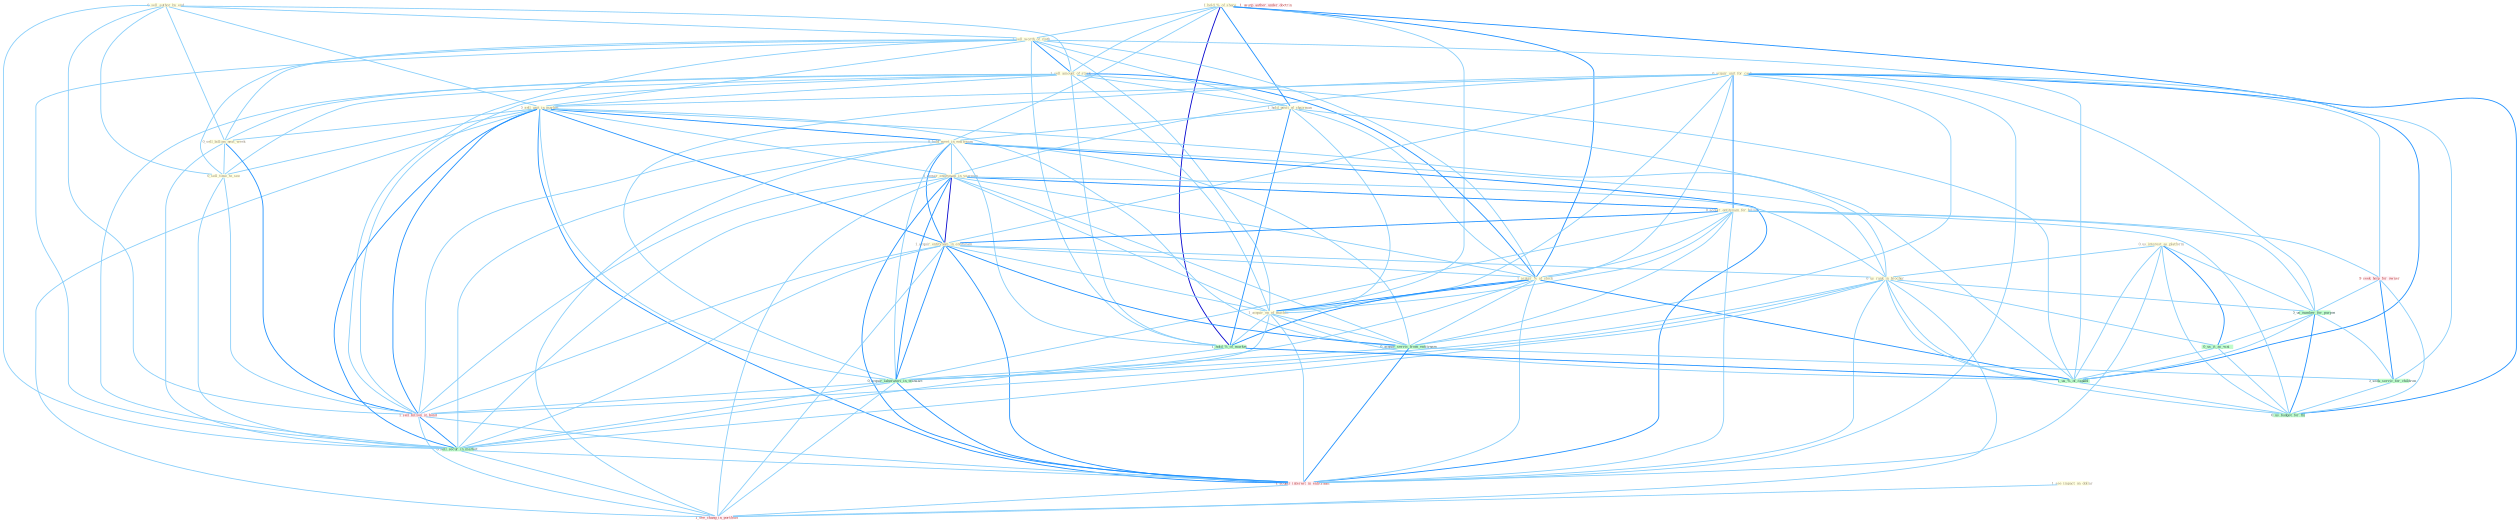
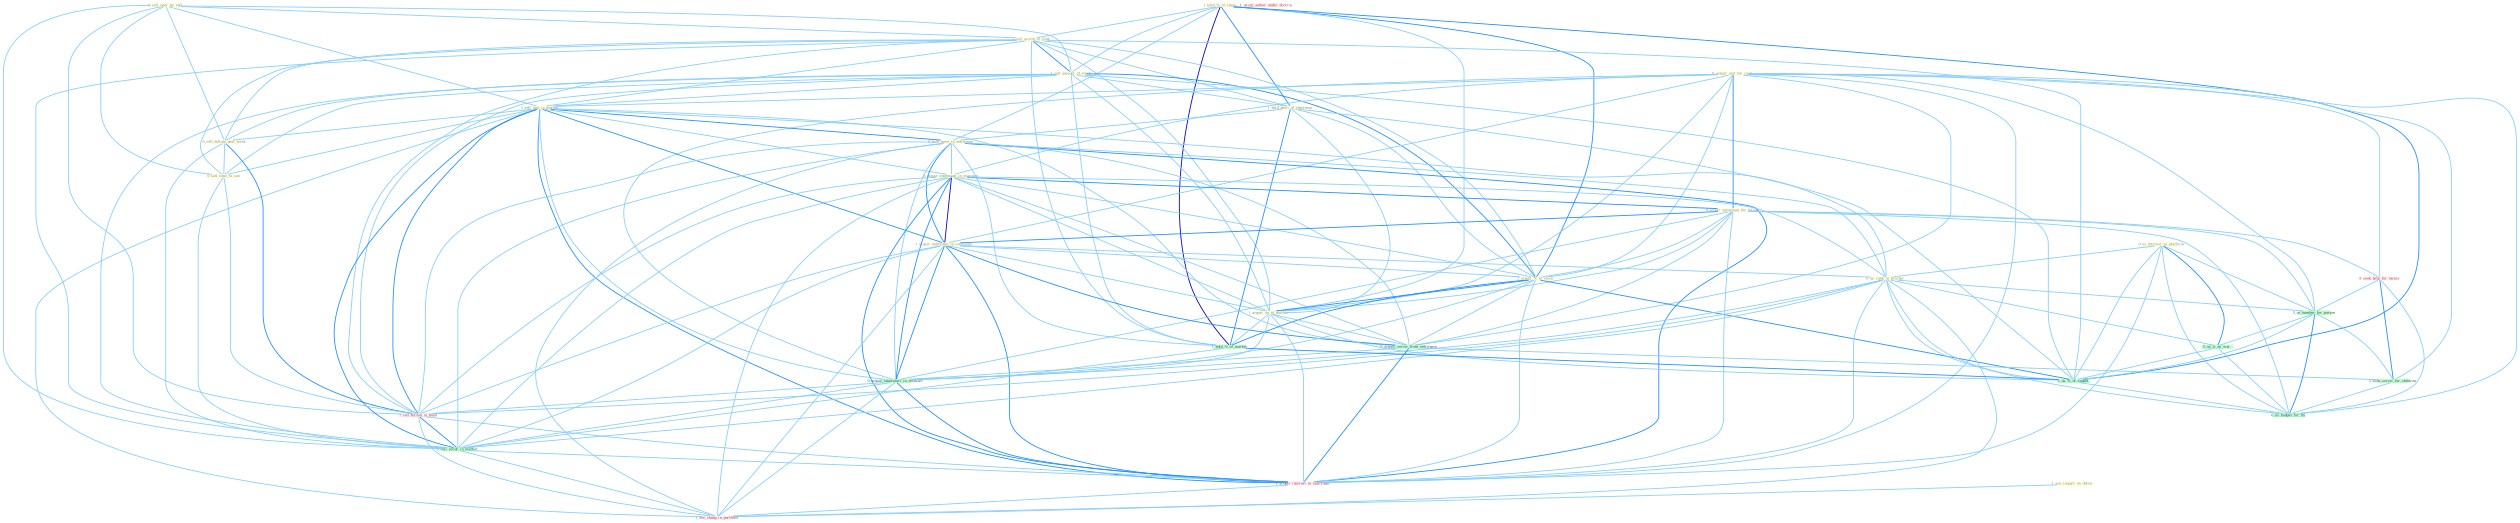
node "0_sell_author_by_end": label "0_sell_author_by_end" -> "0_sell_oper_by_end"
edge "0_acquir_unit_for_cash" -- "0_us_budget_for_thi": color #1e90ff -> #87cefa
